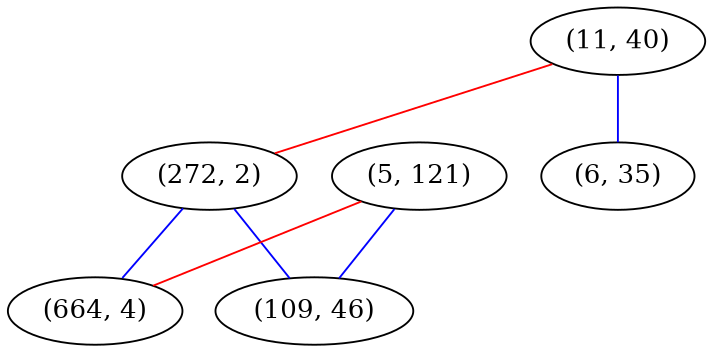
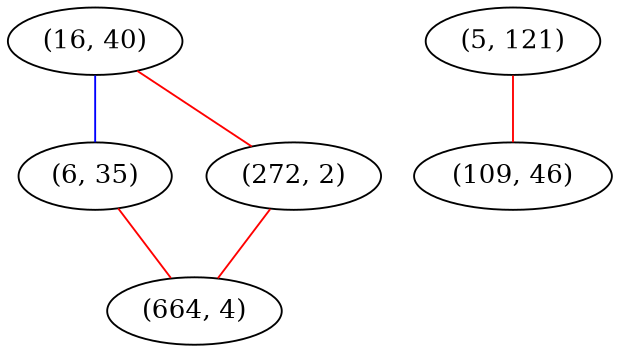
node "(11, 40)": label "(11, 40)" -> "(16, 40)"
edge "(272, 2)" -- "(664, 4)": color blue -> red
edge "(5, 121)" -- "(109, 46)": color blue -> red
edge "(5, 121)" -- "(664, 4)": now "(6, 35)" -- "(664, 4)"
edge "(272, 2)" -- "(109, 46)": removed
